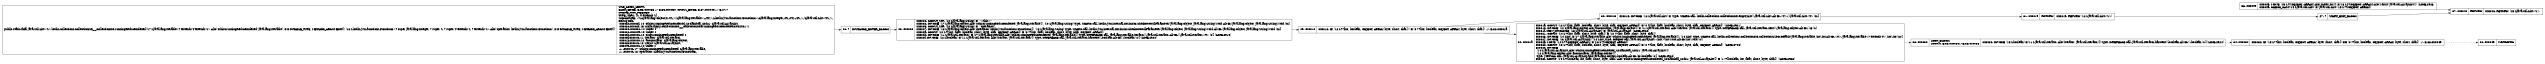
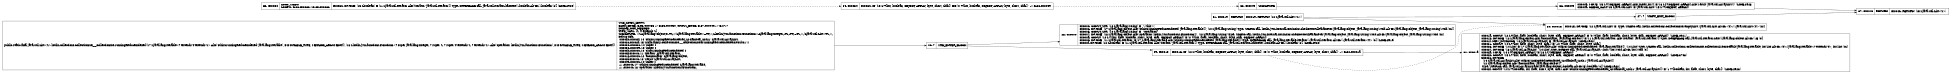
edge "38: 0x0049" -> "36: 0x0049": added
edge "30: 0x0015" -> "31: 0x0019": reversed
edge "29: 0x0013" -> "30: 0x0015": style solid -> dashed
node "26: ?": text "INSTANCE_ENTER_BLOCK" -> "MTH_ENTER_BLOCK"
edge "28: 0x0000" -> "29: 0x0013": now "26: ?" -> "29: 0x0013"
node "33: 0x0030": text "LOOP_BLOCK" -> "LOOP_START"
node "38: 0x0049": text "SYNTHETIC" -> "SIGNATURE"
edge "32: 0x001a" -> "33: 0x0030": removed
